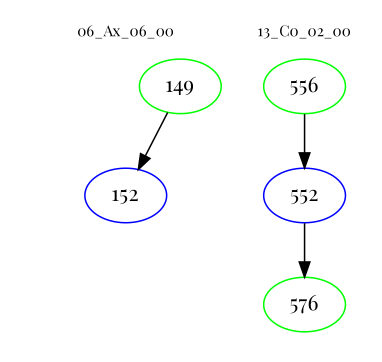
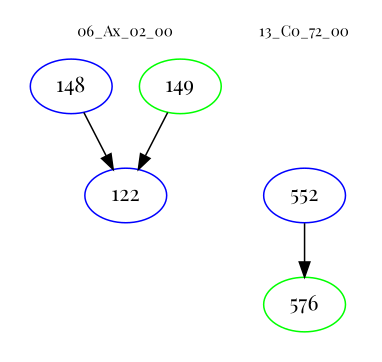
cluster "06_Ax_06_00": label "06_Ax_06_00" -> "06_Ax_02_00"
cluster "13_C0_02_00": label "13_C0_02_00" -> "13_C0_72_00"
node "148": added
node "556": removed
node "152": label "152" -> "122"
